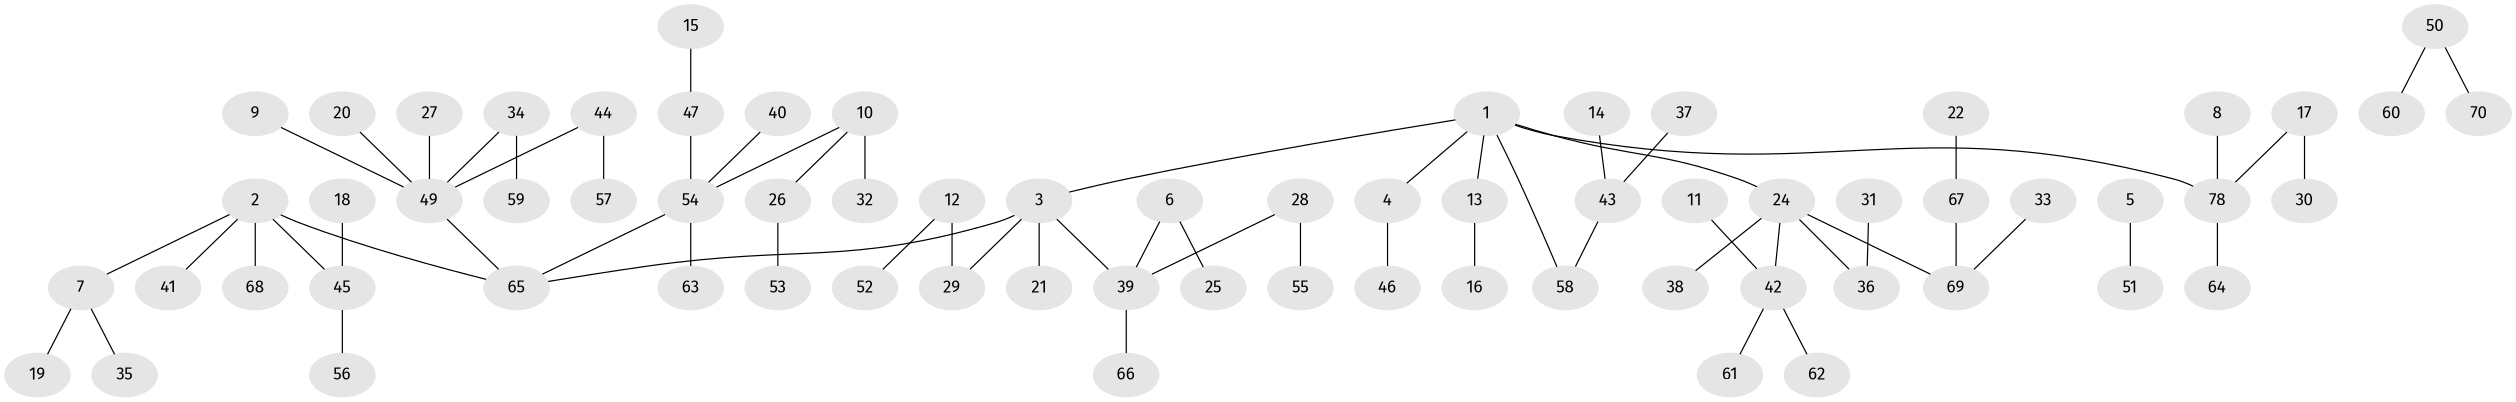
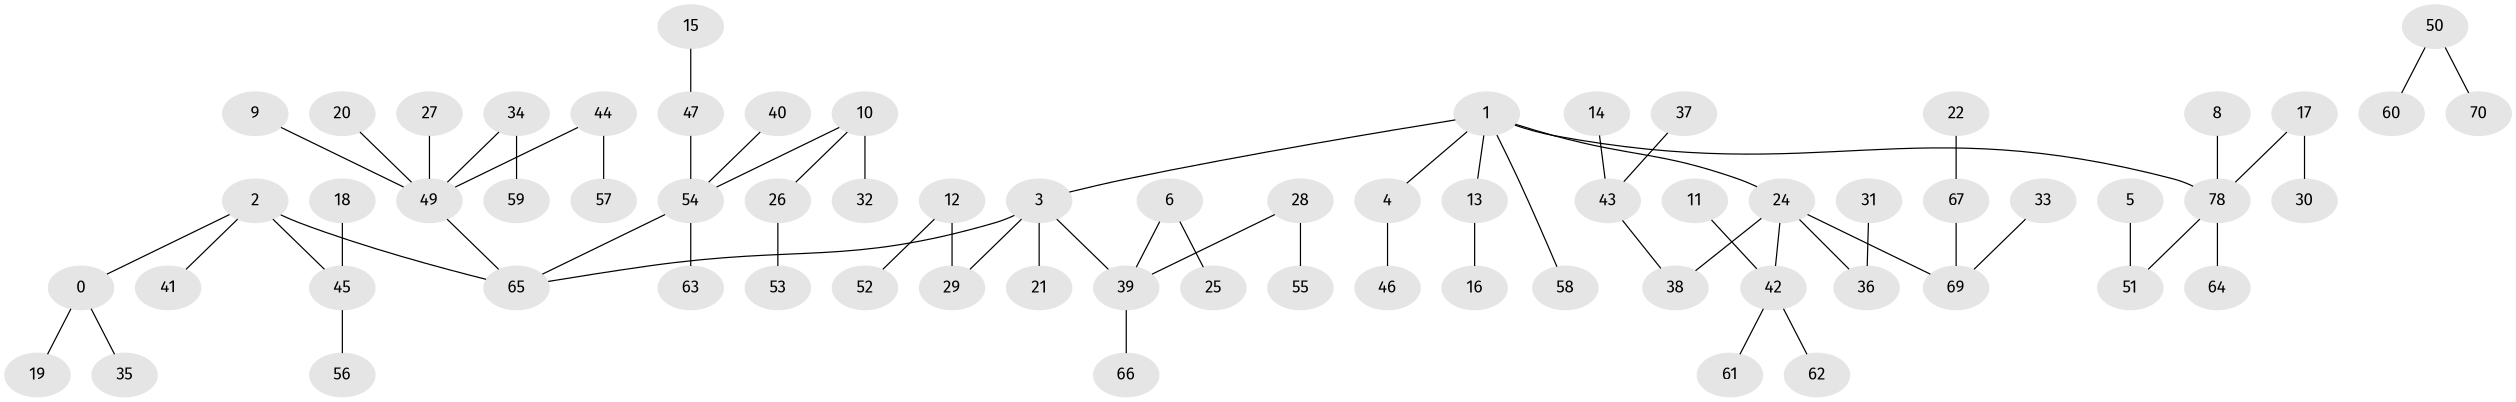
edge "43" -- "58": now "43" -- "38"
edge "78" -- "51": added
node "7": label "7" -> "0"
node "68": removed
